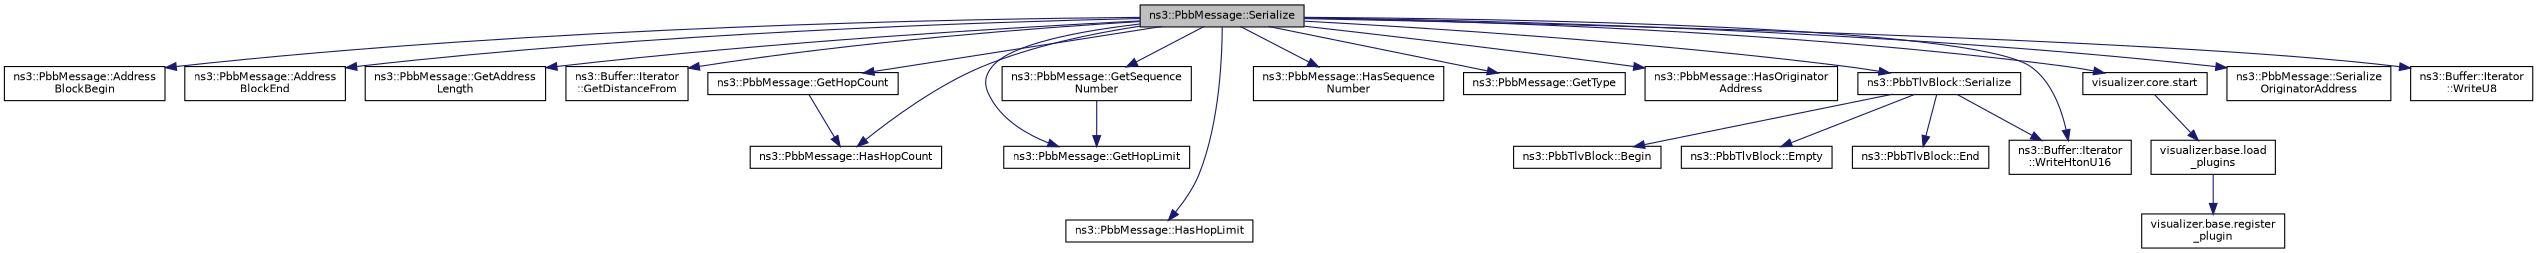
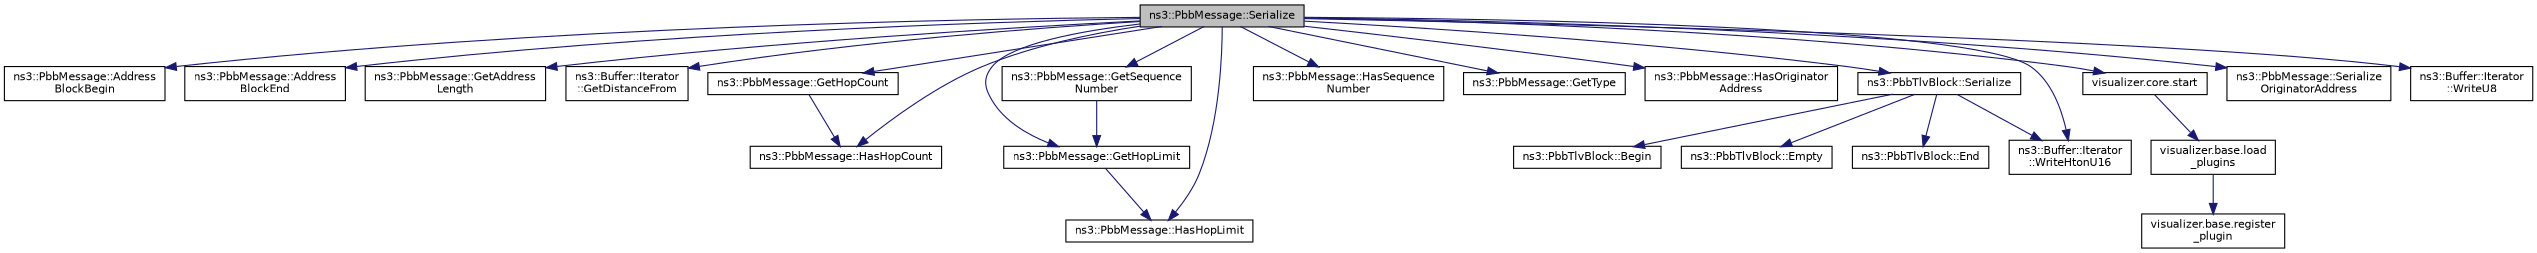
edge "ns3::PbbMessage::GetHopLimit" -> "ns3::PbbMessage::HasHopLimit": added
